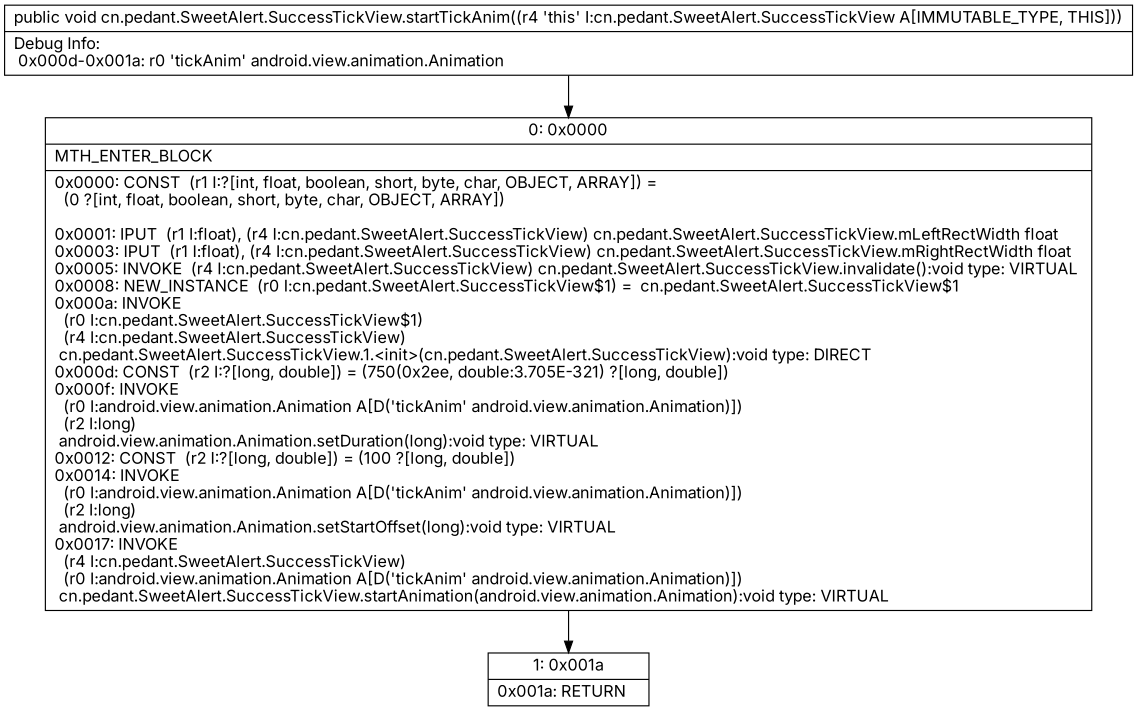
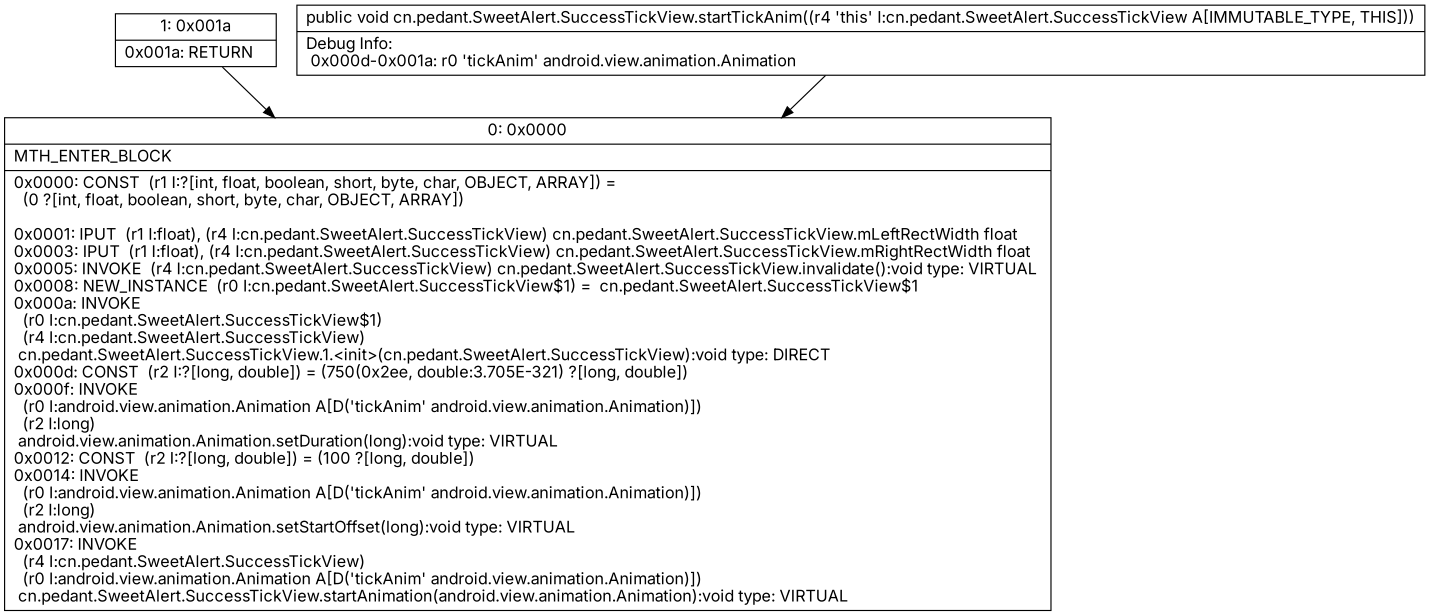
edge "0: 0x0000" -> "1: 0x001a": reversed
